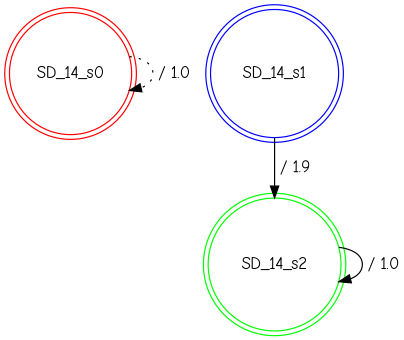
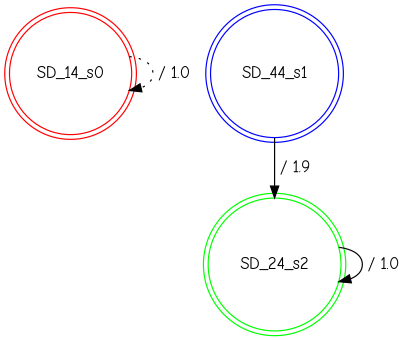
node "SD_14_s1": label "SD_14_s1" -> "SD_44_s1"
node "SD_14_s2": label "SD_14_s2" -> "SD_24_s2"
